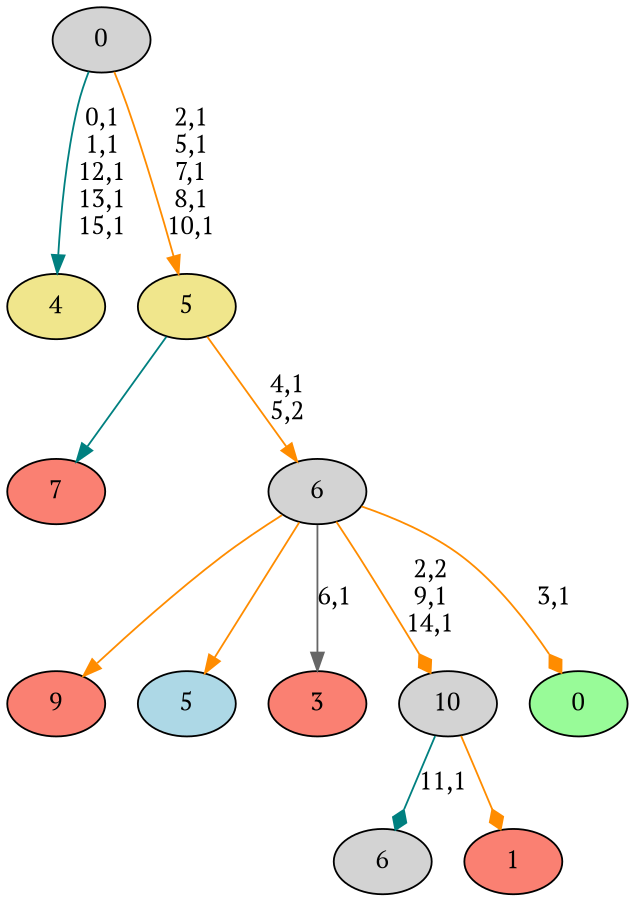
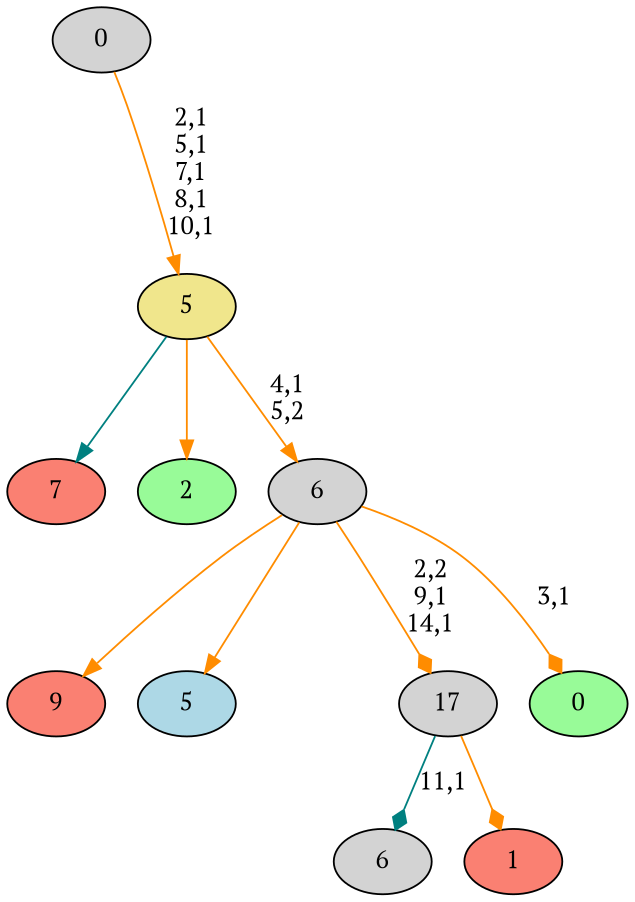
node "4": removed
node "2": added
node "3": removed
node "10": label "10" -> "17"
